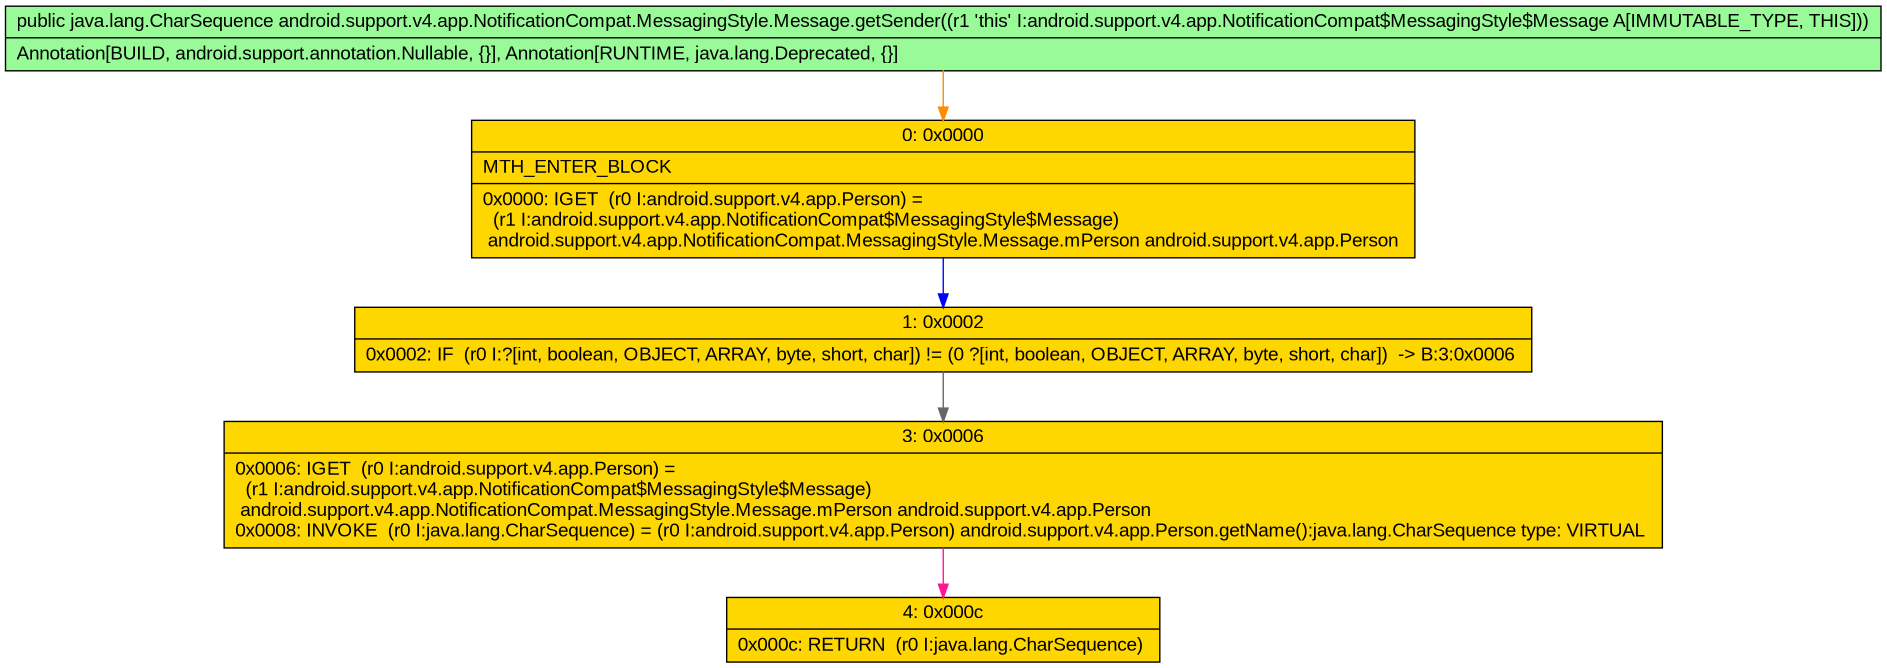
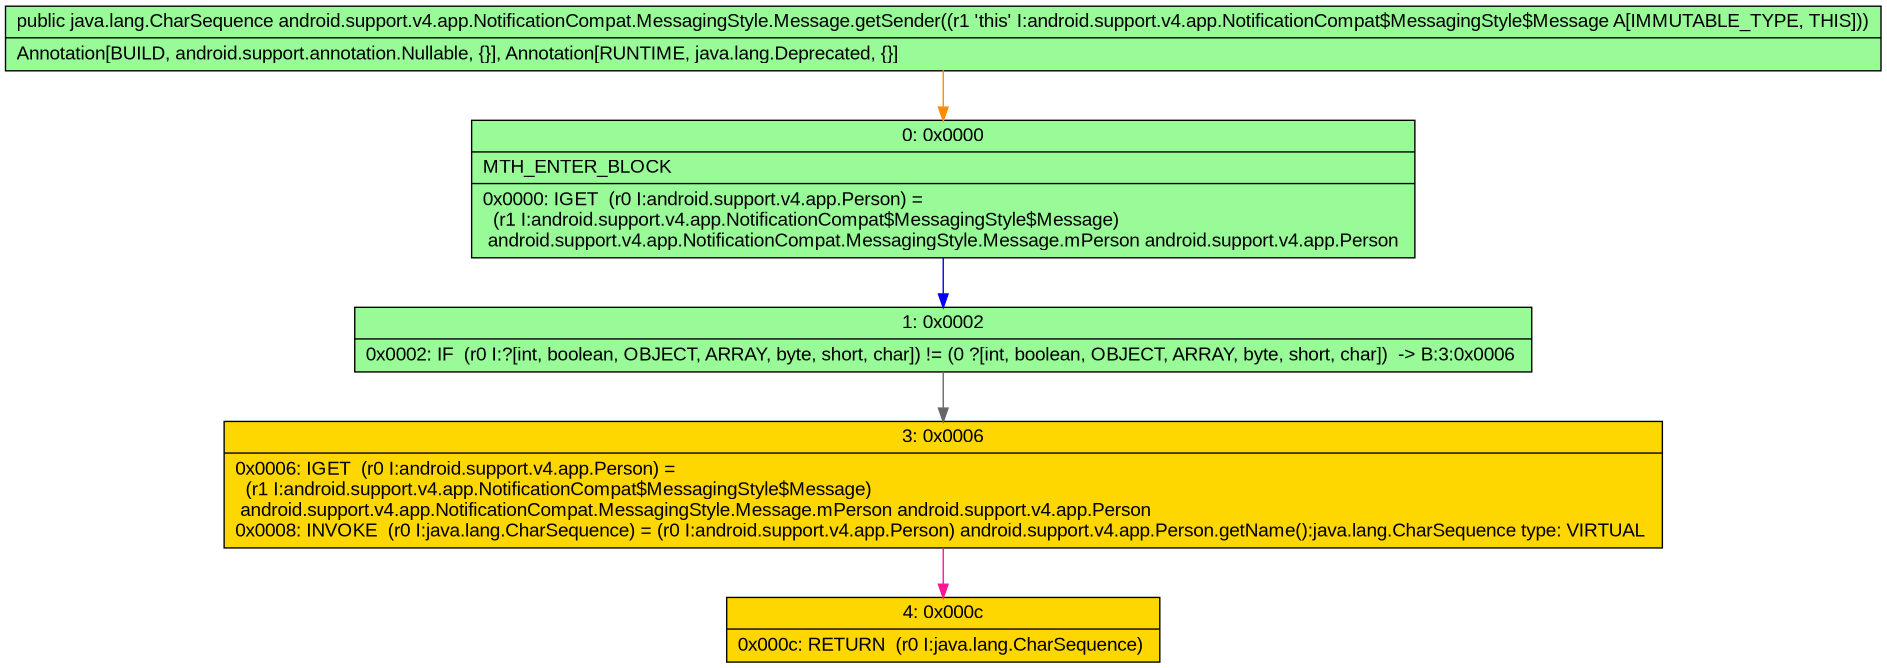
node "0: 0x0000": fillcolor gold -> palegreen
node "1: 0x0002": fillcolor gold -> palegreen
